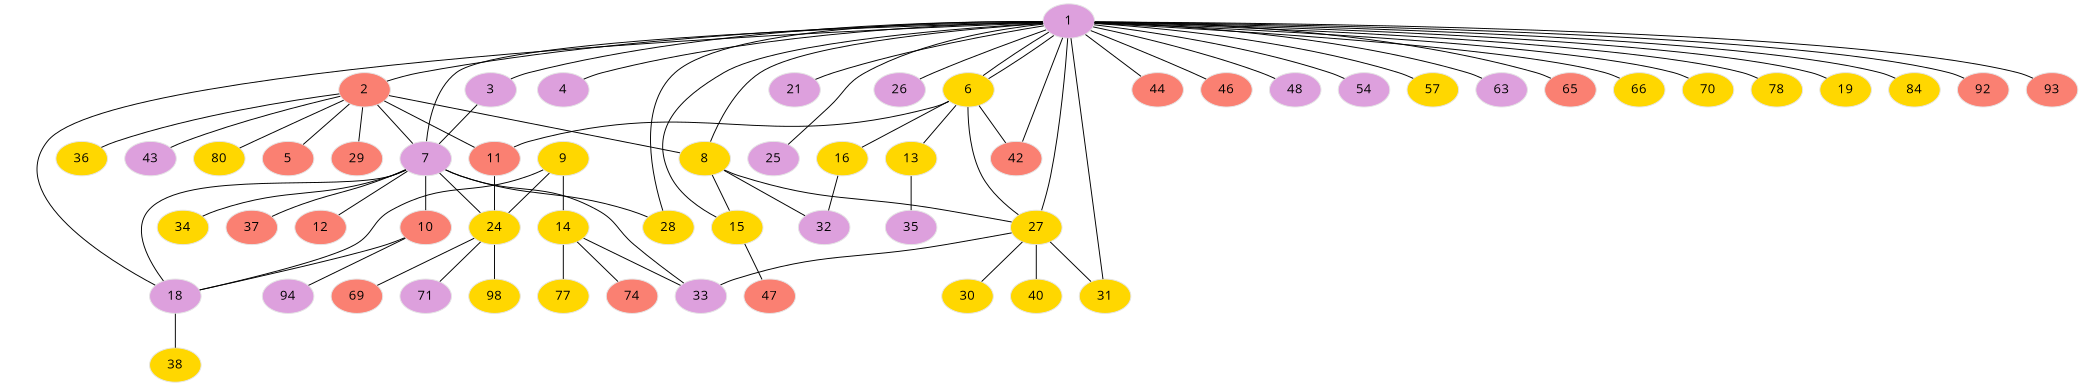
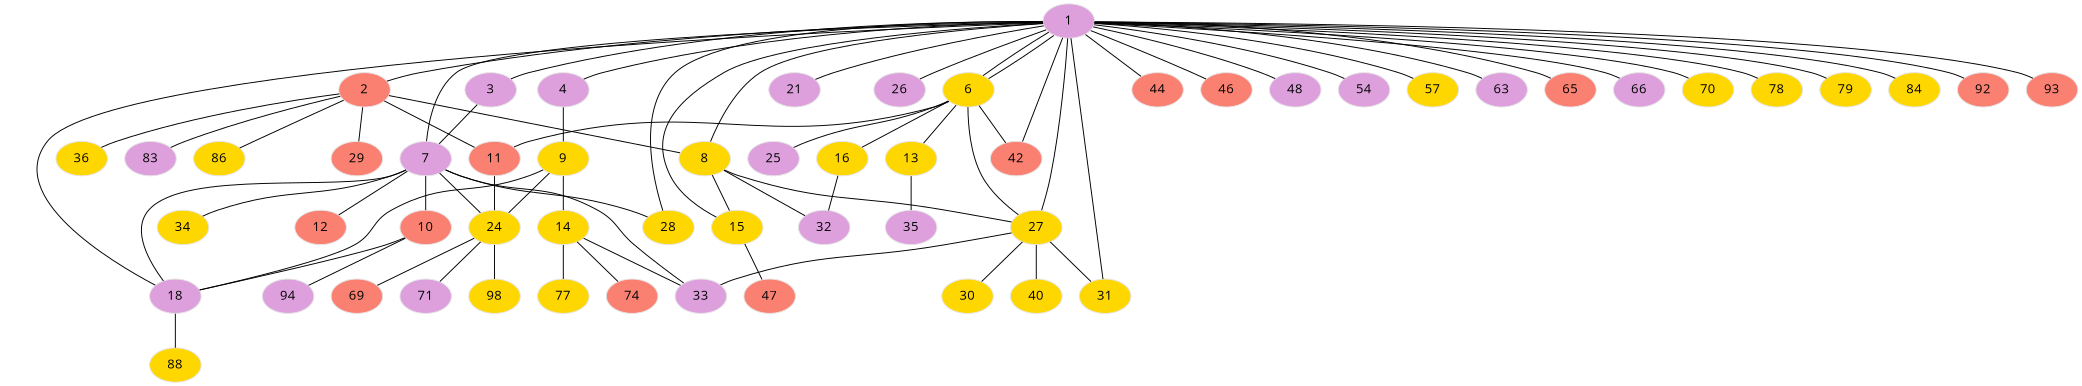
edge "1" -- "25": now "6" -- "25"
node "66": fillcolor gold -> plum
node "19": label "19" -> "79"
edge "4" -- "9": added
edge "2" -- "7": removed
node "43": label "43" -> "83"
node "80": label "80" -> "86"
node "5": removed
node "37": removed
node "38": label "38" -> "88"
